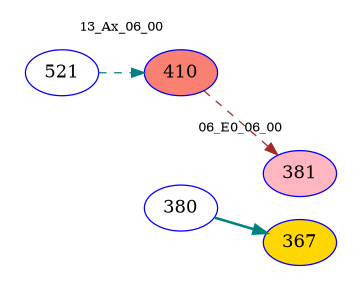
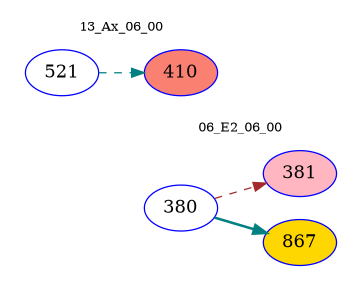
edge "410" -> "381": now "380" -> "381"
cluster "06_E0_06_00": label "06_E0_06_00" -> "06_E2_06_00"
node "367": label "367" -> "867"
